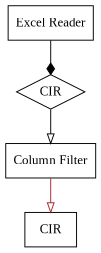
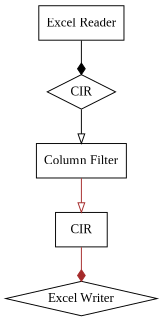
node "Excel Writer": added
